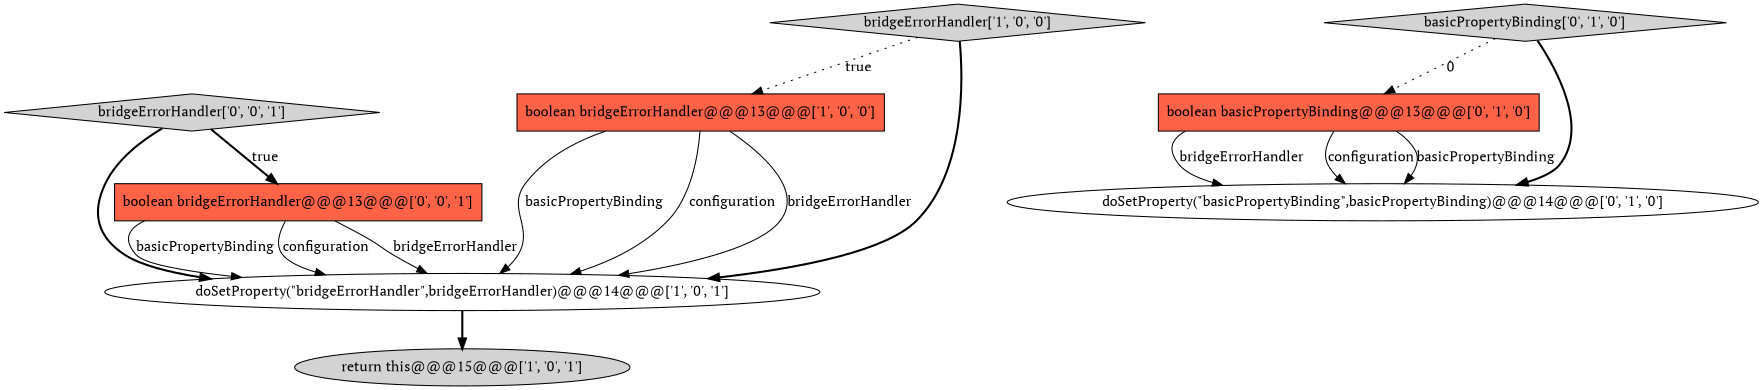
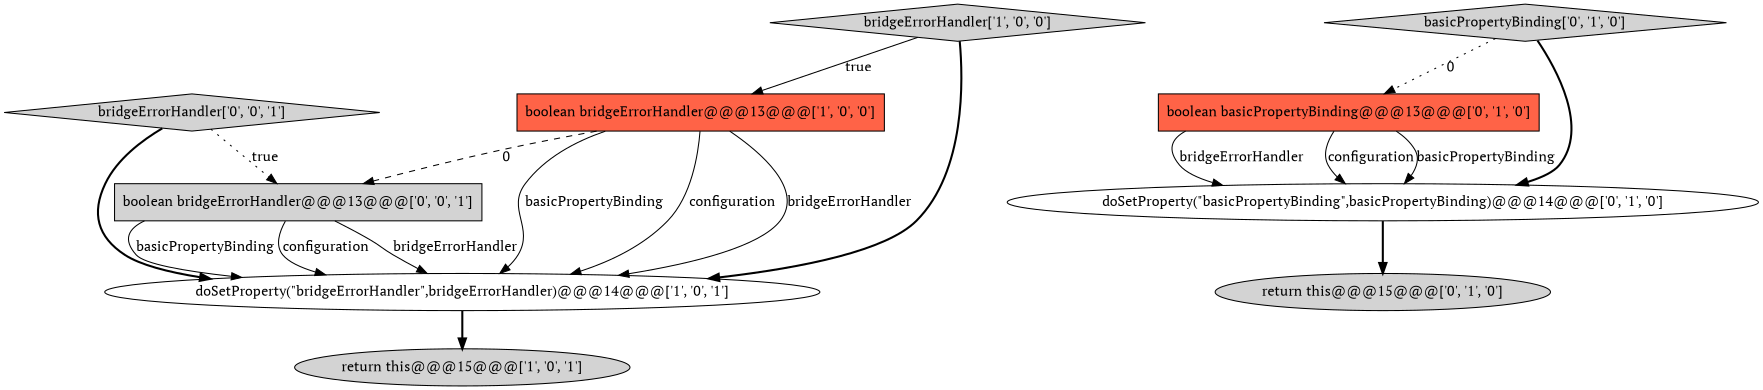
edge "bridgeErrorHandler['1', '0', '0']" -> "boolean bridgeErrorHandler@@@13@@@['1', '0', '0']": style dotted -> solid
edge "bridgeErrorHandler['0', '0', '1']" -> "boolean bridgeErrorHandler@@@13@@@['0', '0', '1']": style bold -> dotted
edge "boolean bridgeErrorHandler@@@13@@@['1', '0', '0']" -> "boolean bridgeErrorHandler@@@13@@@['0', '0', '1']": added, label "0"
node "boolean bridgeErrorHandler@@@13@@@['0', '0', '1']": fillcolor tomato -> lightgray
node "return this@@@15@@@['0', '1', '0']": added
